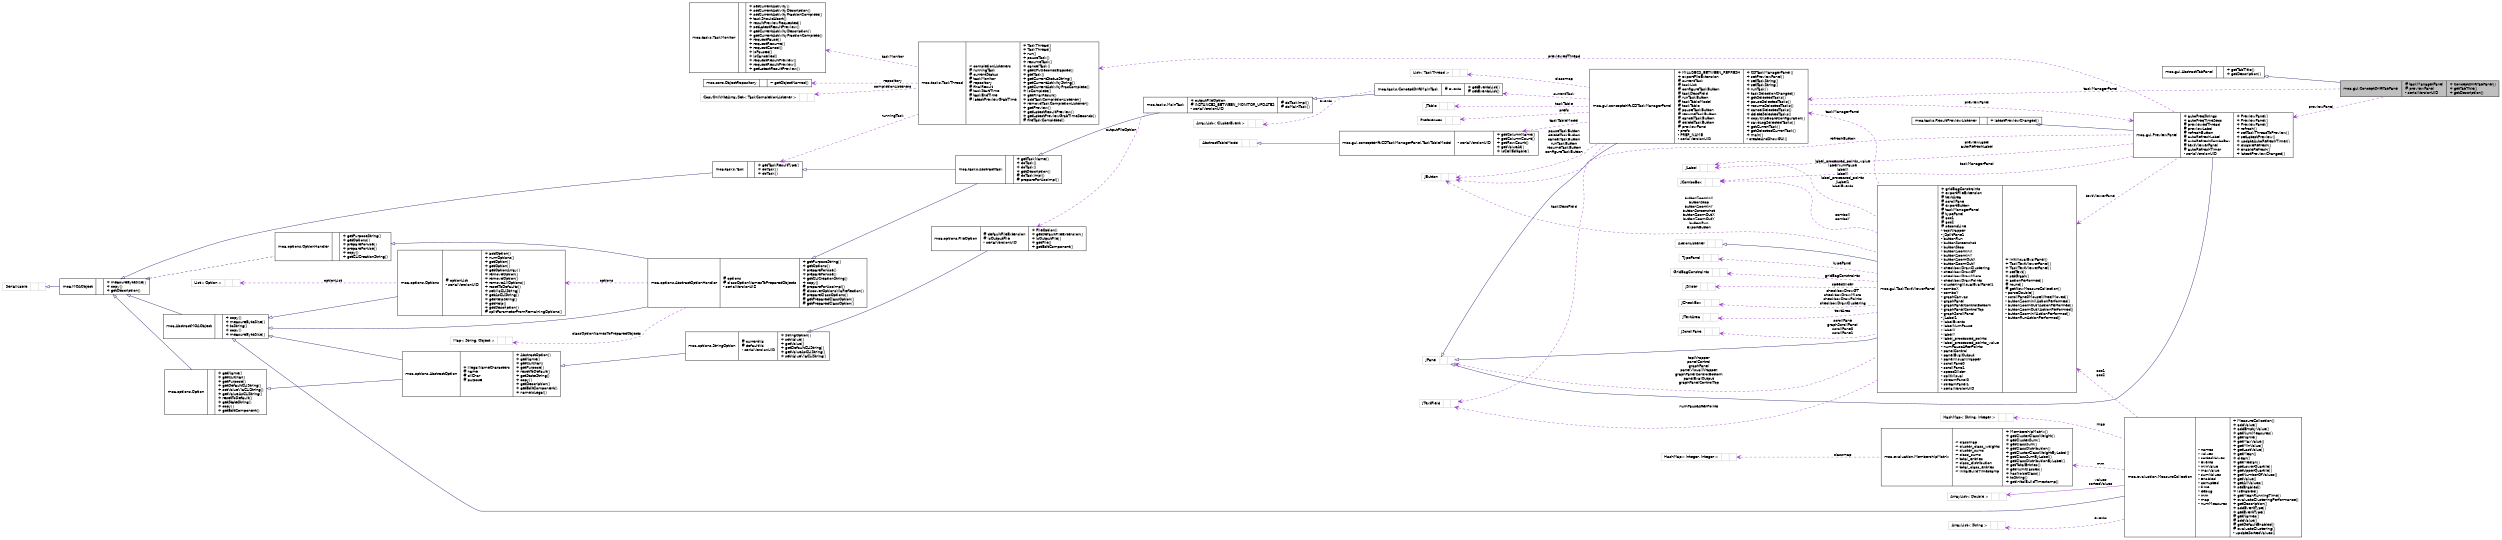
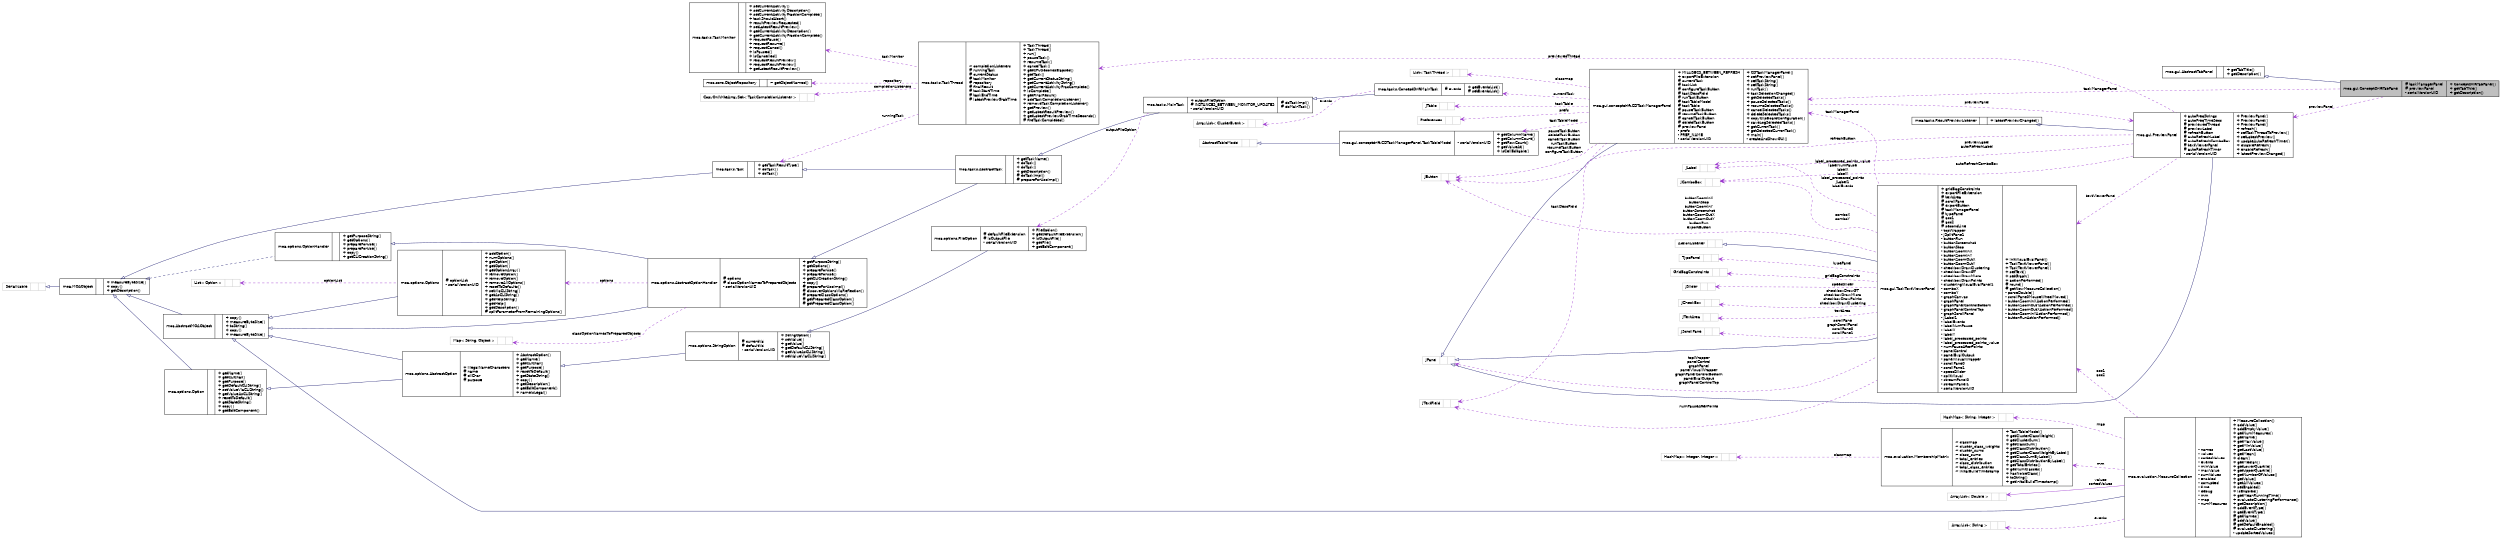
edge "moa.gui.PreviewPanel" -> "JComboBox": label "taskManagerPanel" -> "autoRefreshComboBox"
node "moa.evaluation.MembershipMatrix": text "+ MembershipMatrix()" -> "+ TaskTableModel()"
